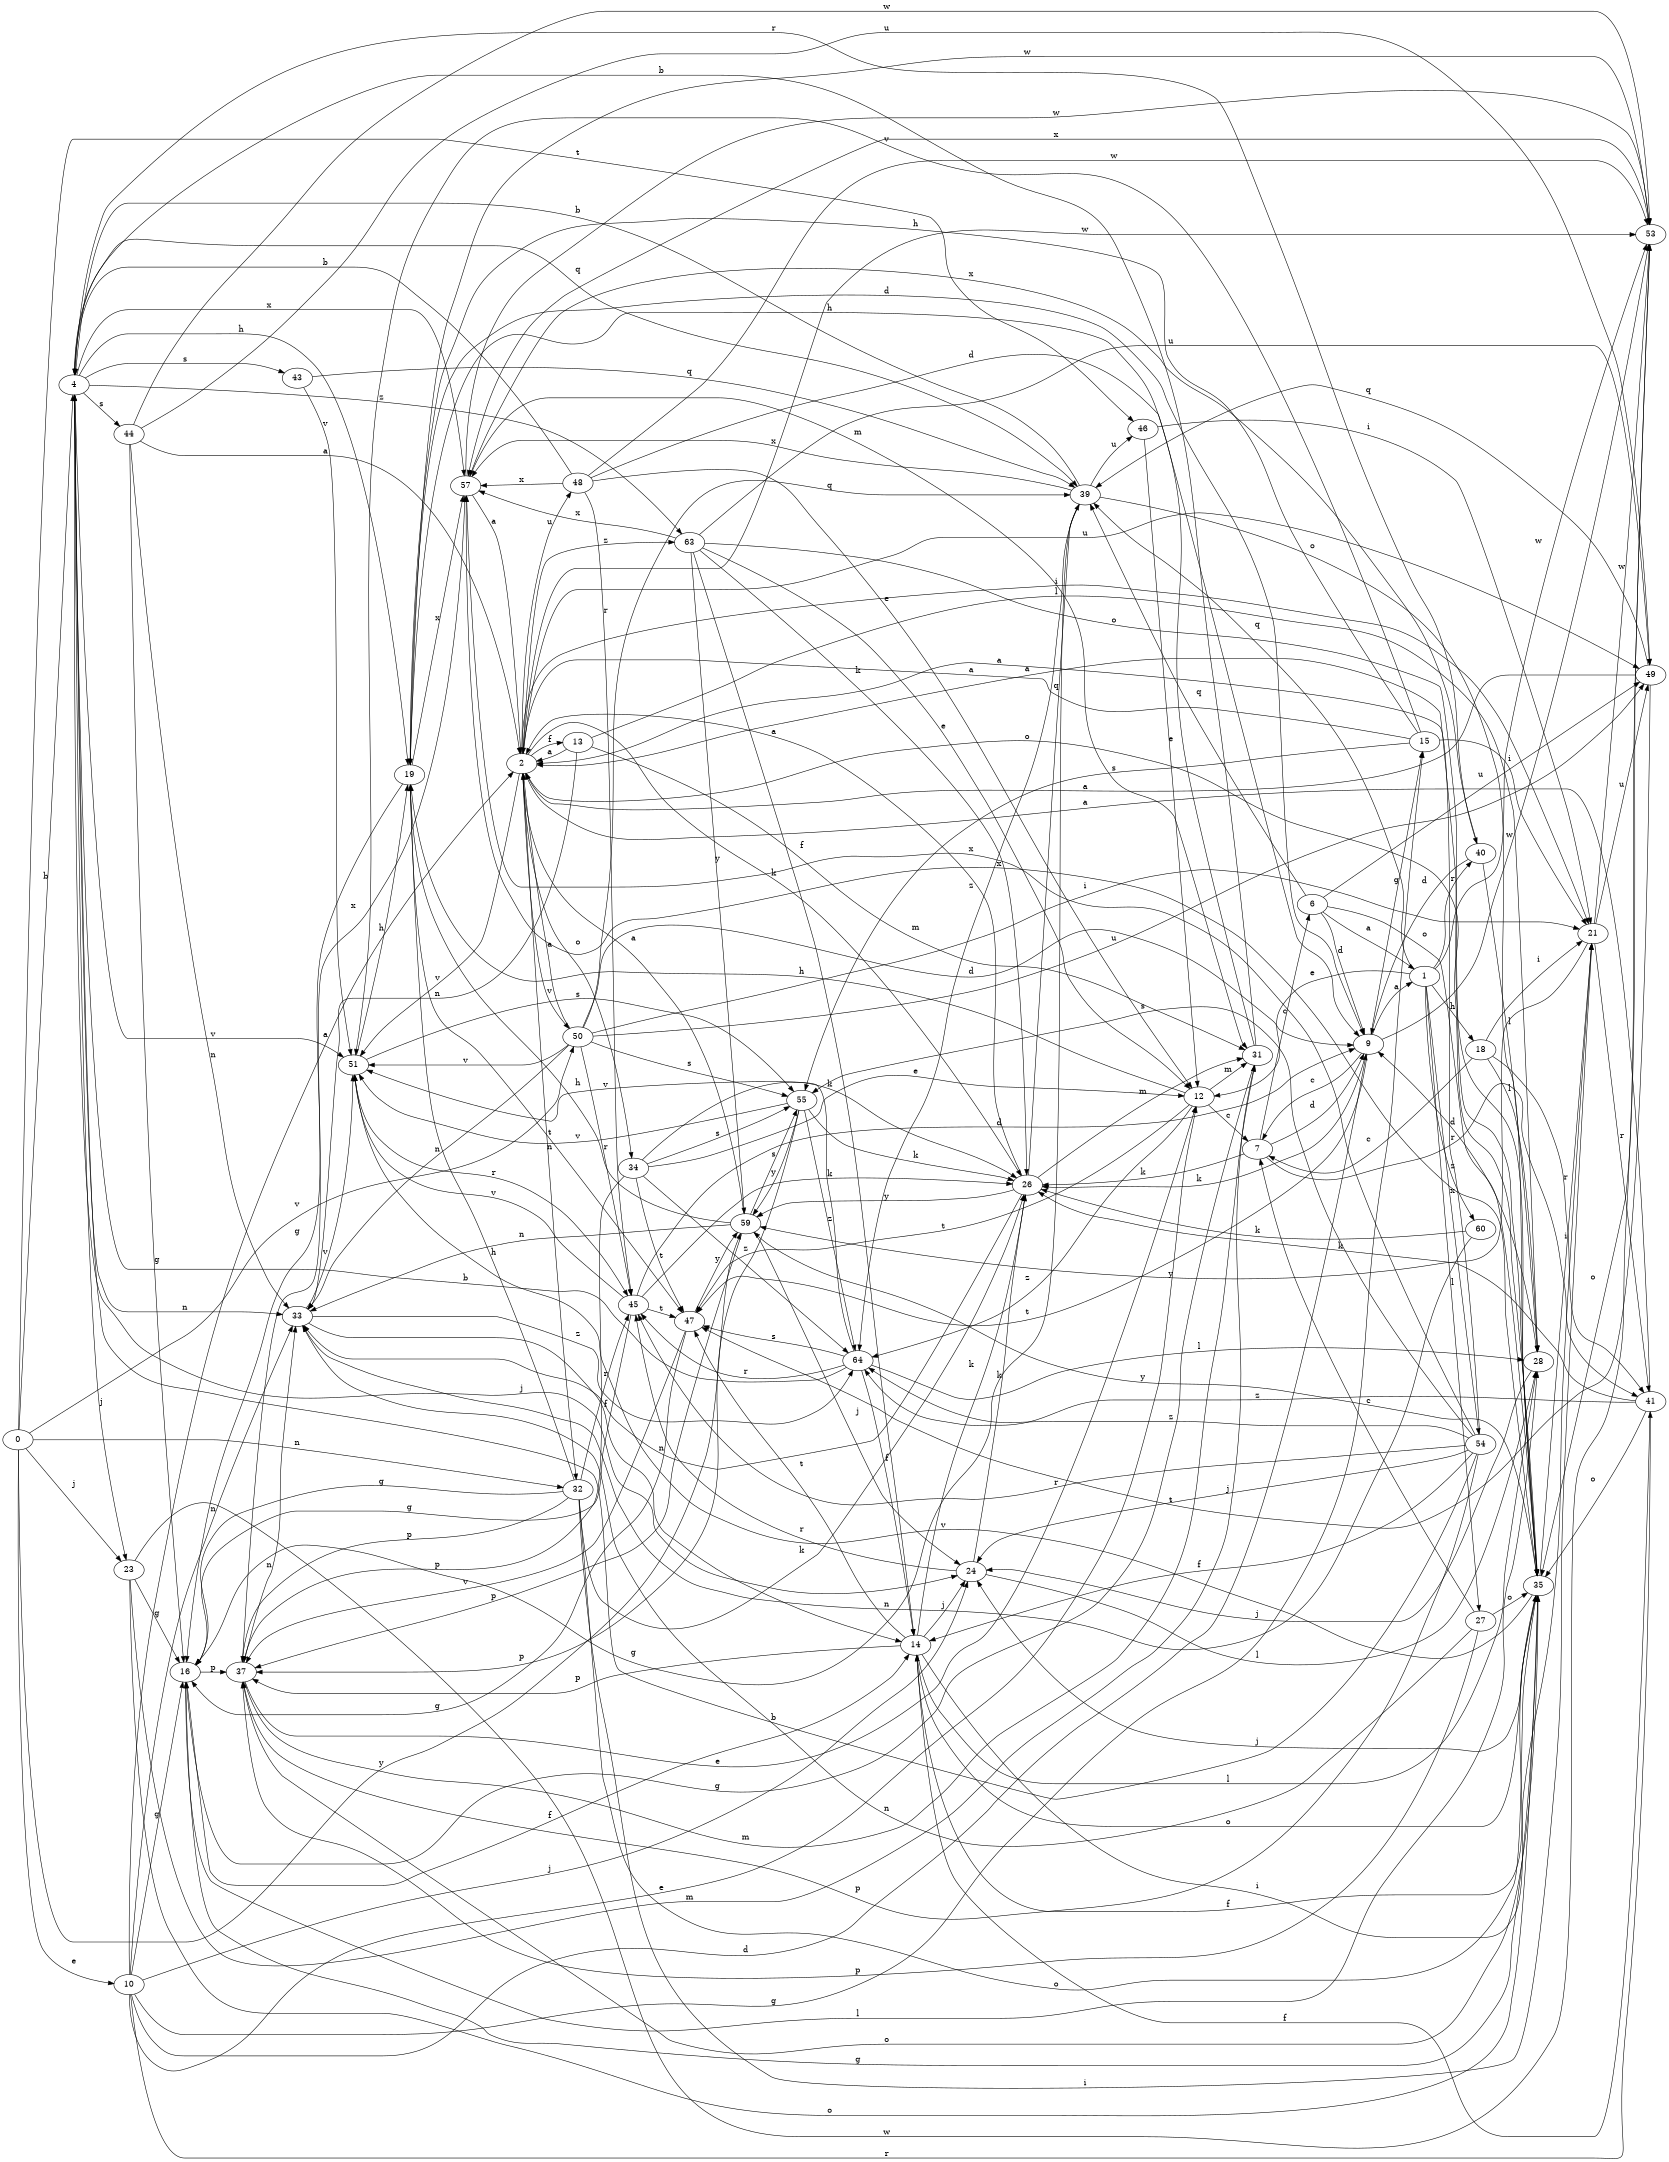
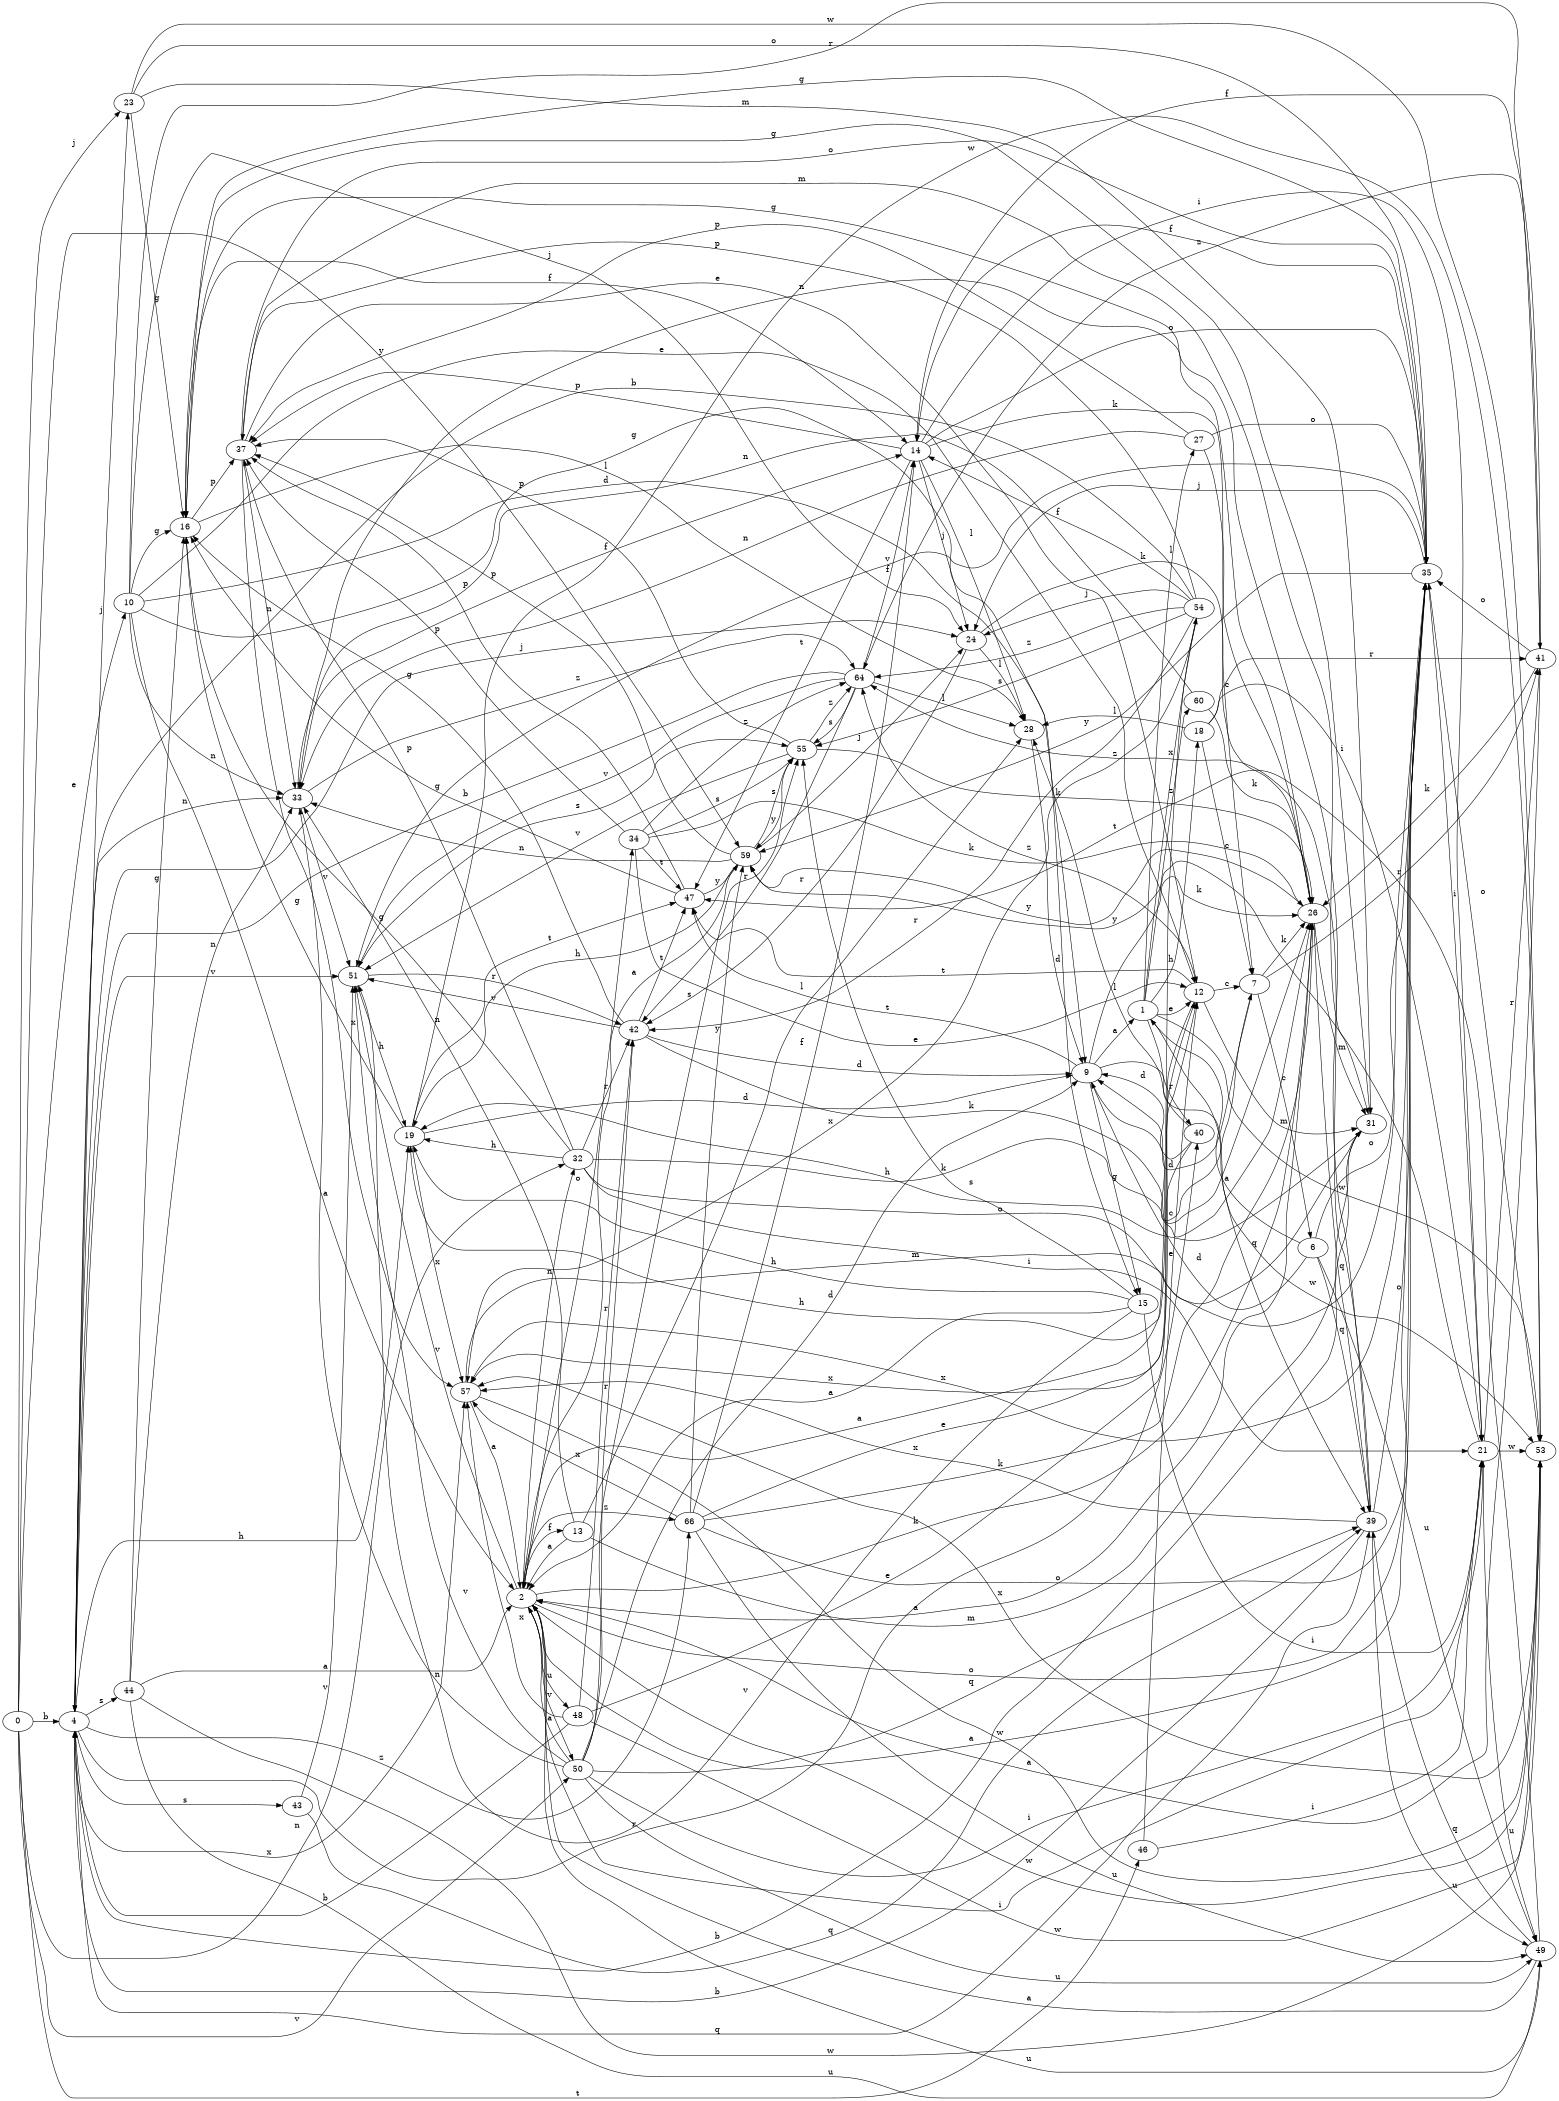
edge "48" -> "9": removed, label "d"
edge "39" -> "46": now "39" -> "49"
node "63": label "63" -> "66"
node "45": label "45" -> "42"
edge "64" -> "47": now "64" -> "55"
edge "47" -> "37": label "v" -> "p"
edge "28" -> "24": removed, label "j"
